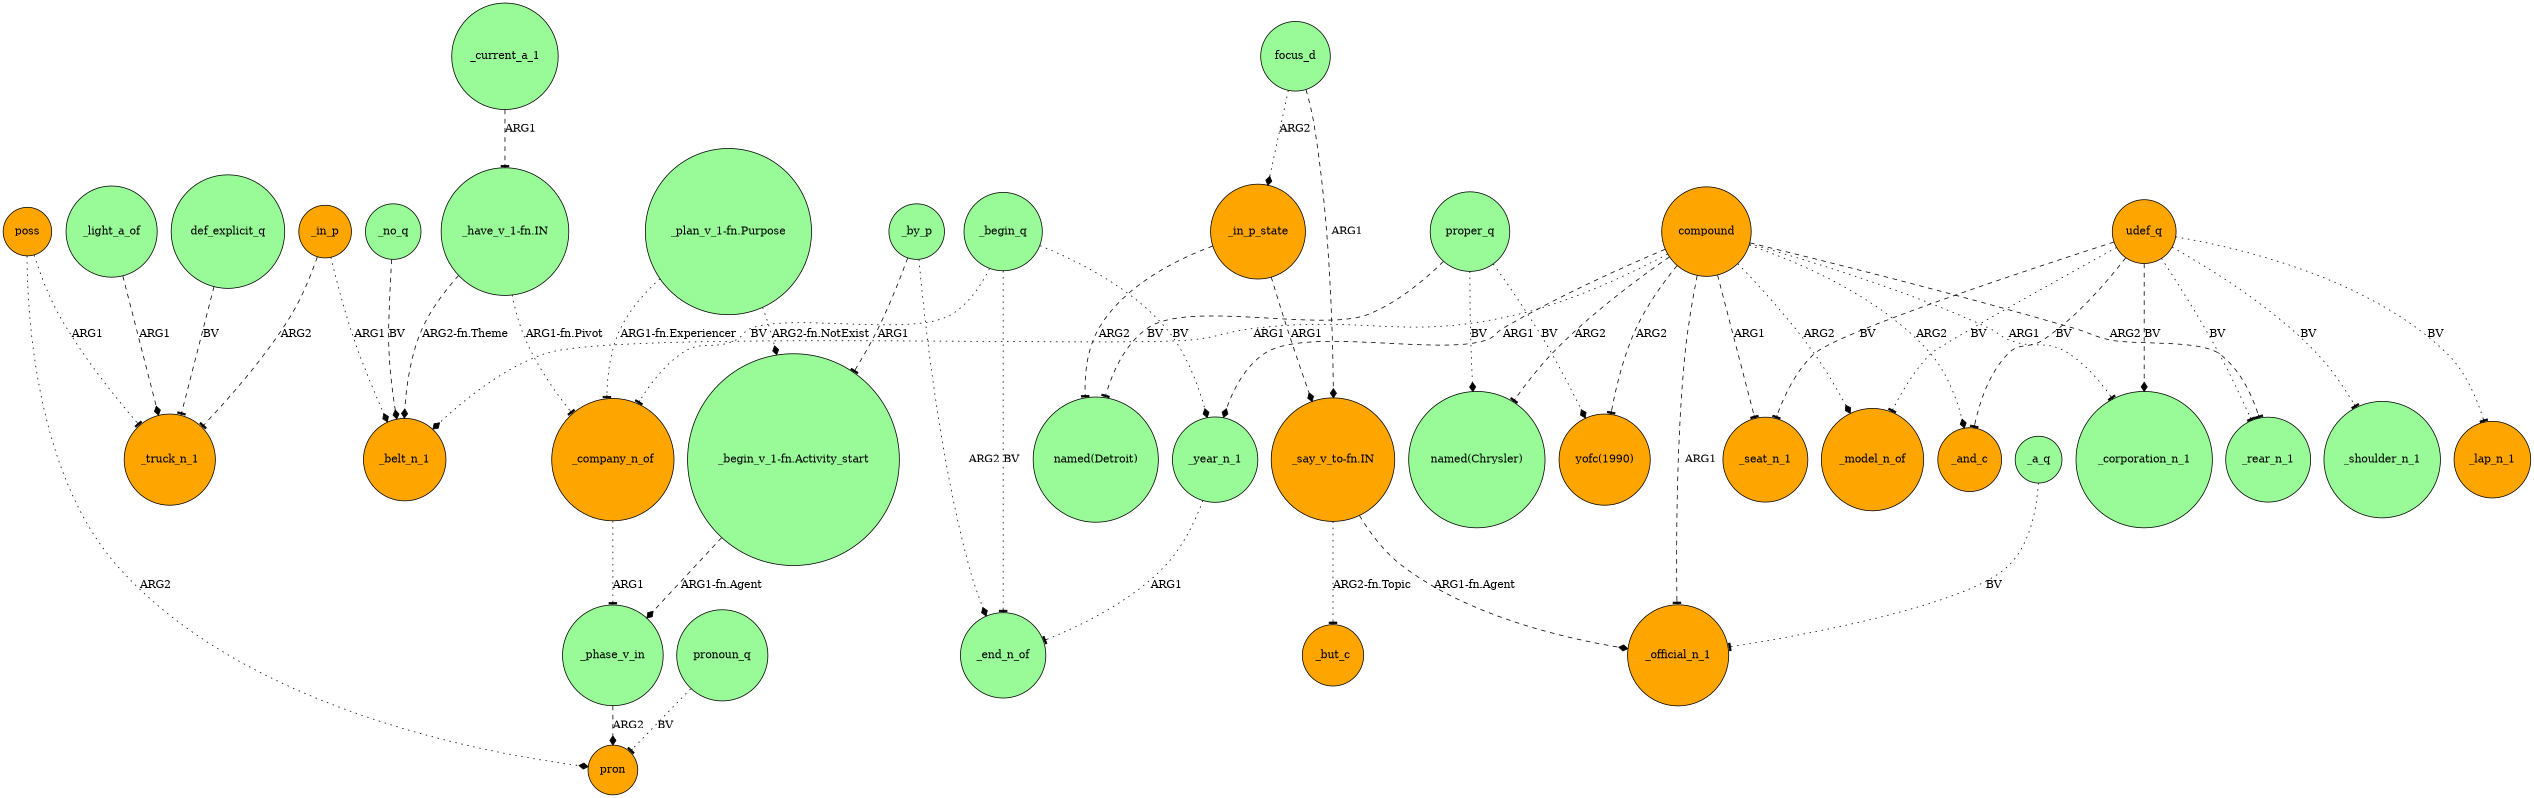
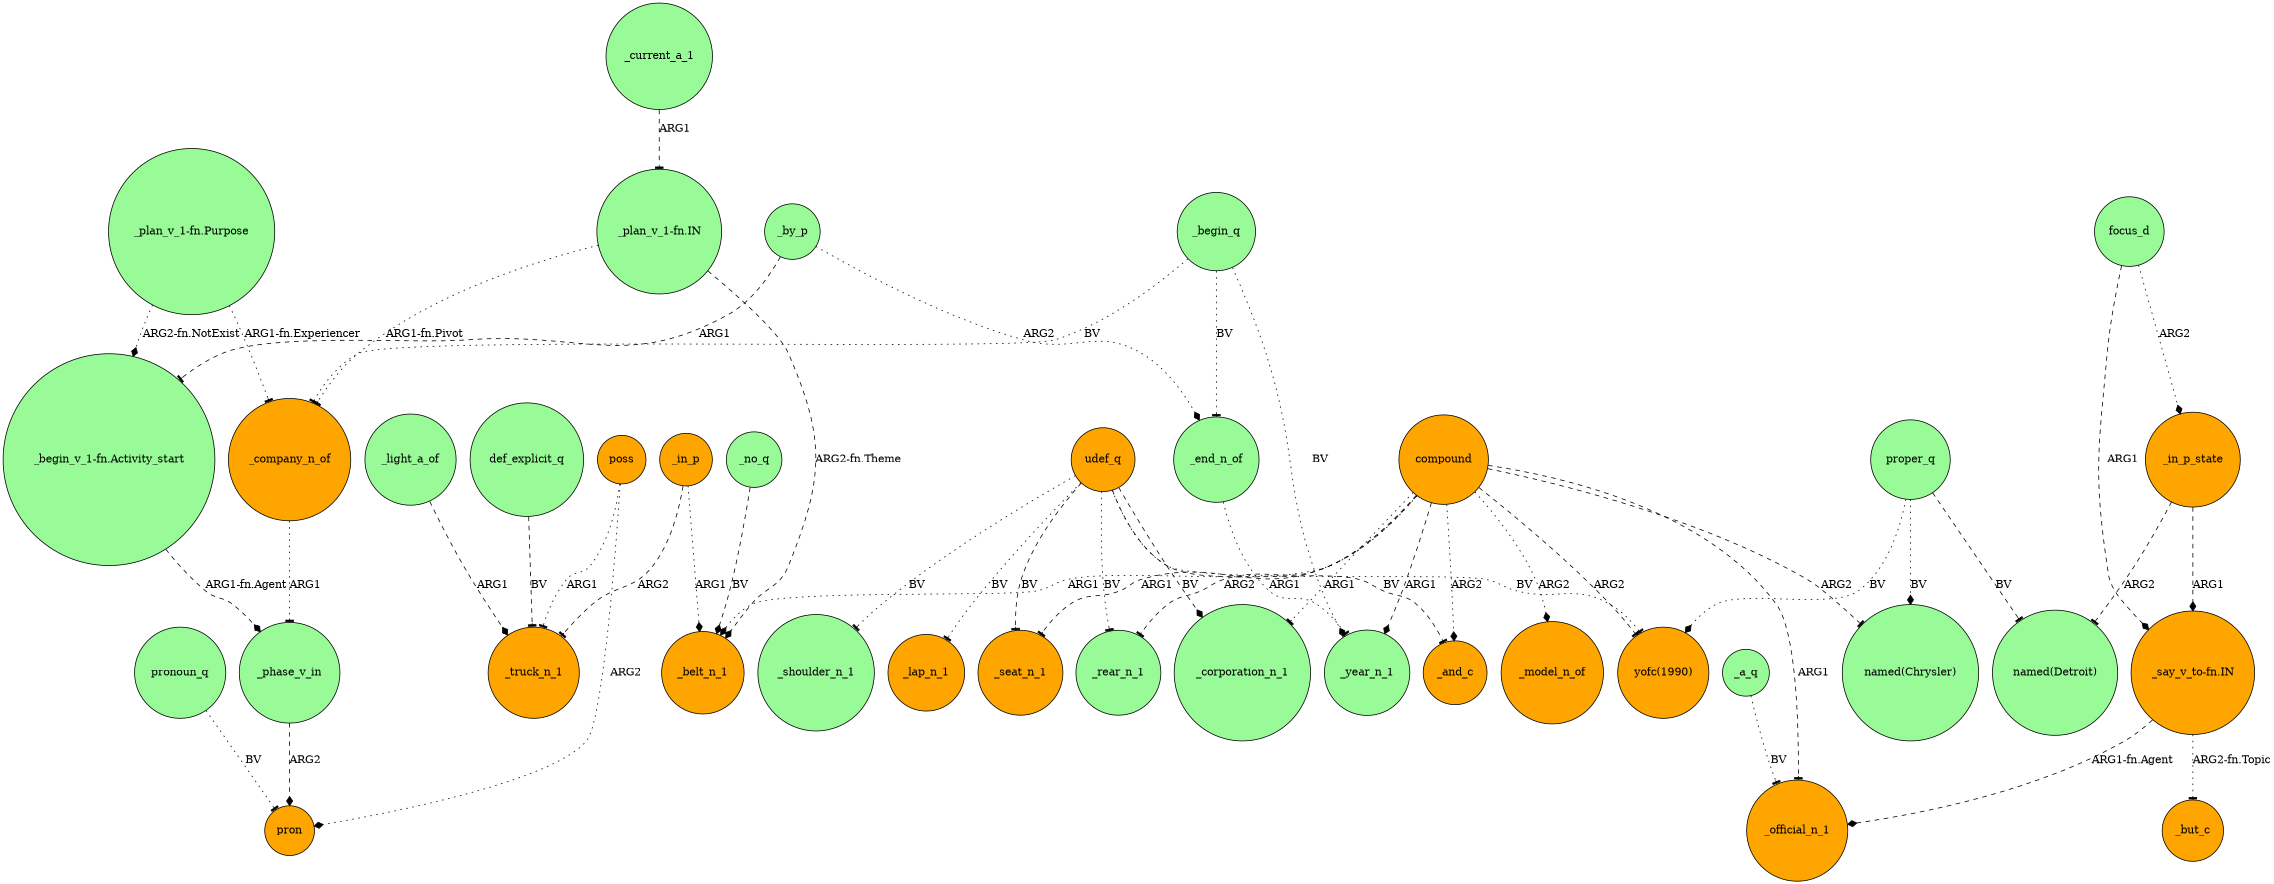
node "_have_v_1-fn.IN": label "_have_v_1-fn.IN" -> "_plan_v_1-fn.IN"
edge "udef_q" -> "_model_n_of": now "udef_q" -> "yofc(1990)"
edge "_year_n_1" -> "_end_n_of": reversed
